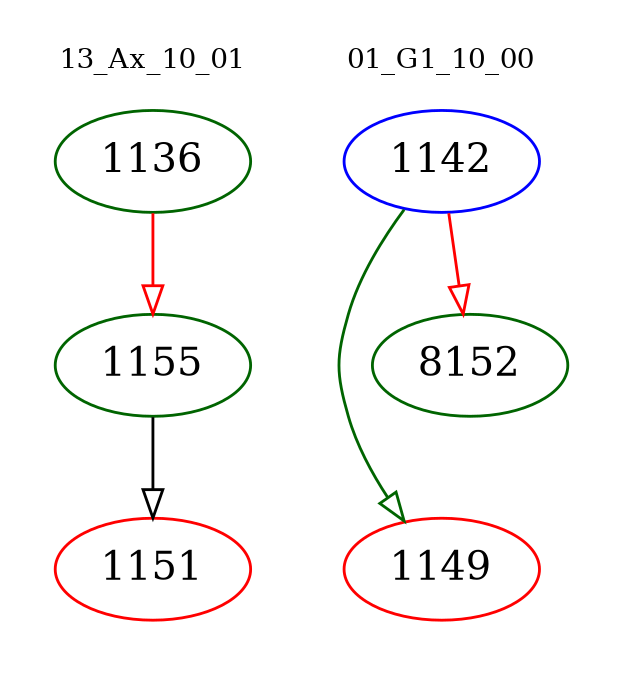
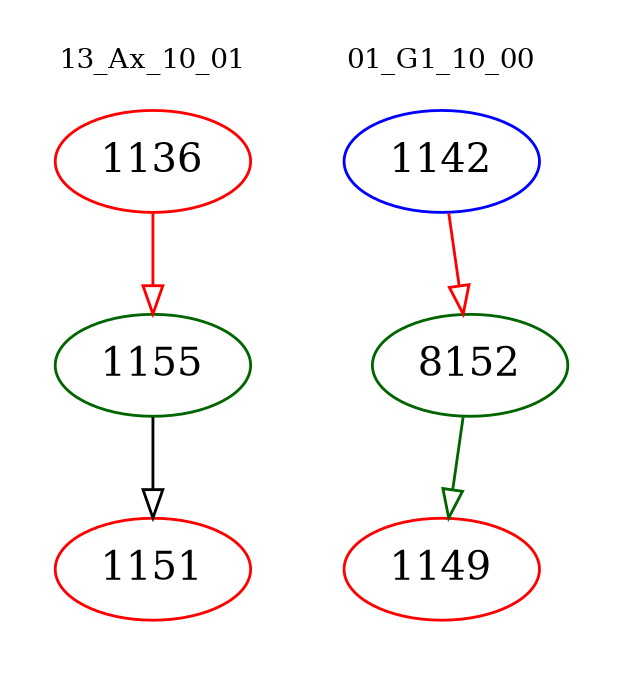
node "1136": color darkgreen -> red
edge "1142" -> "1149": now "8152" -> "1149"
